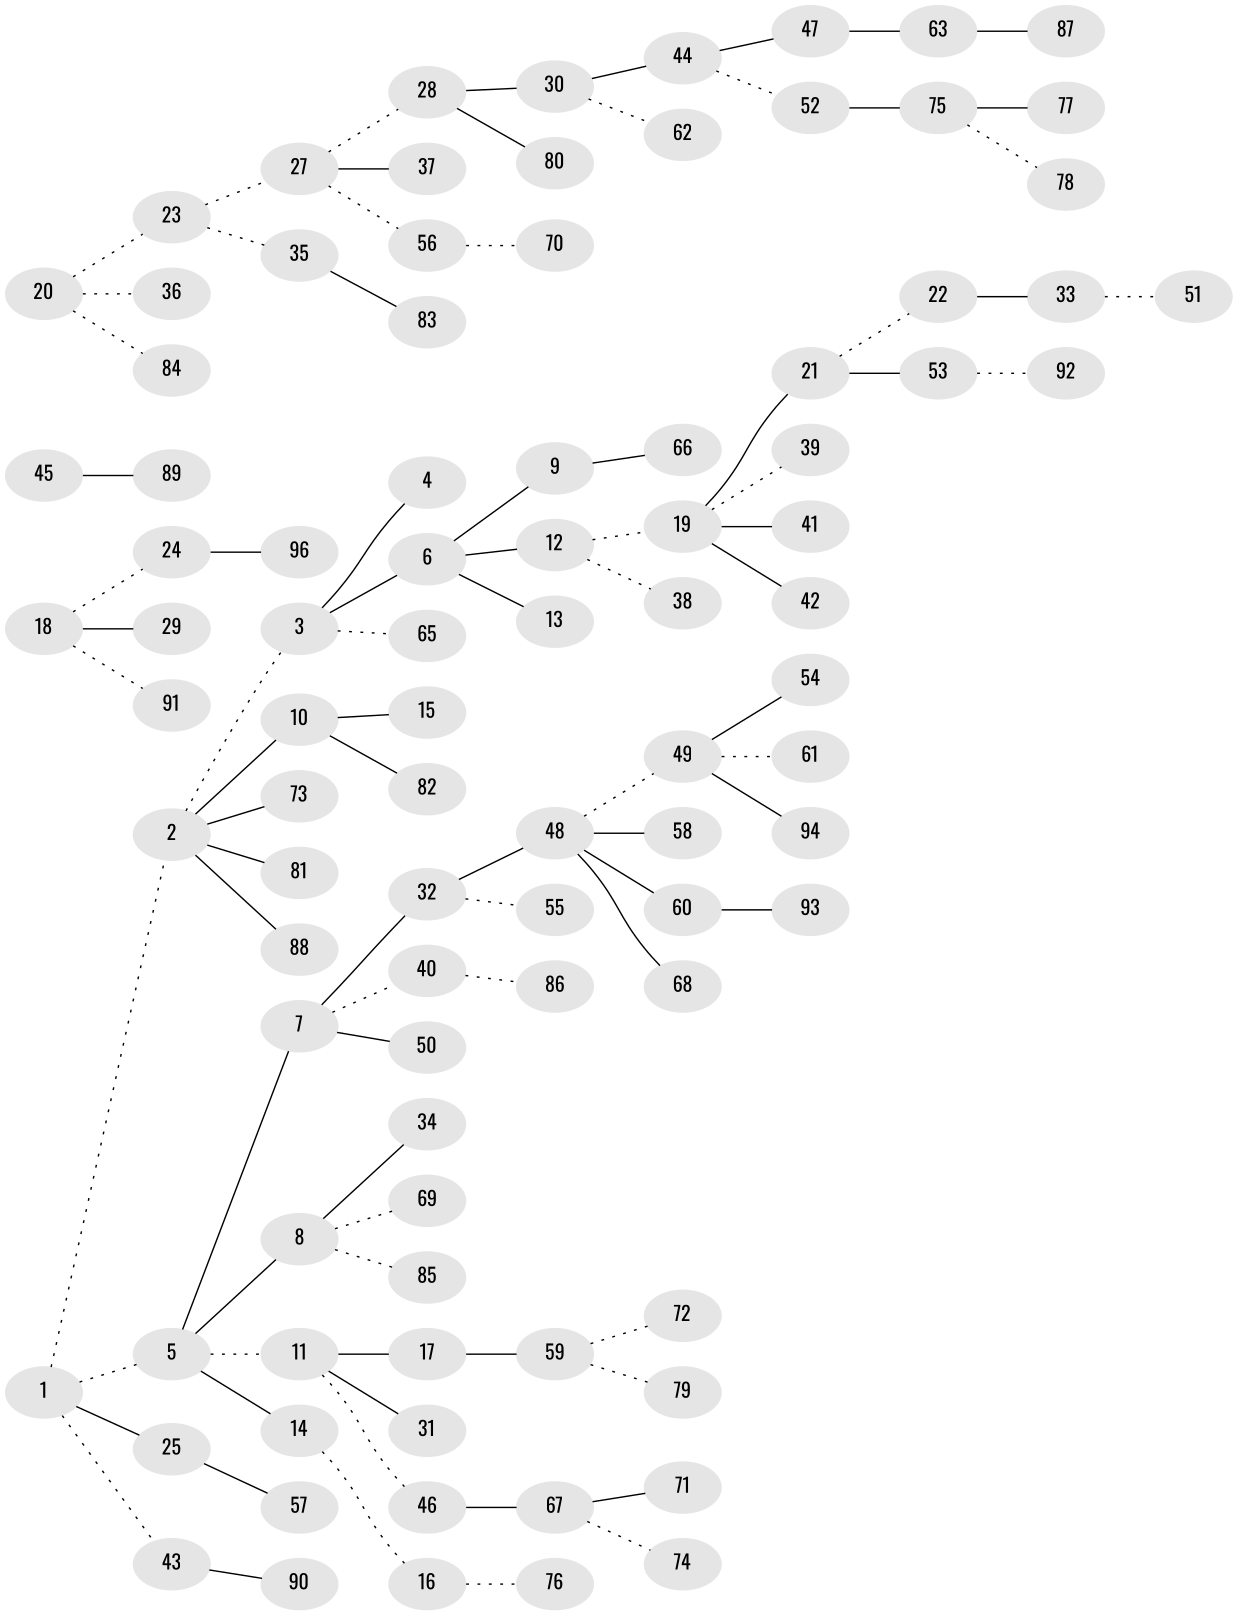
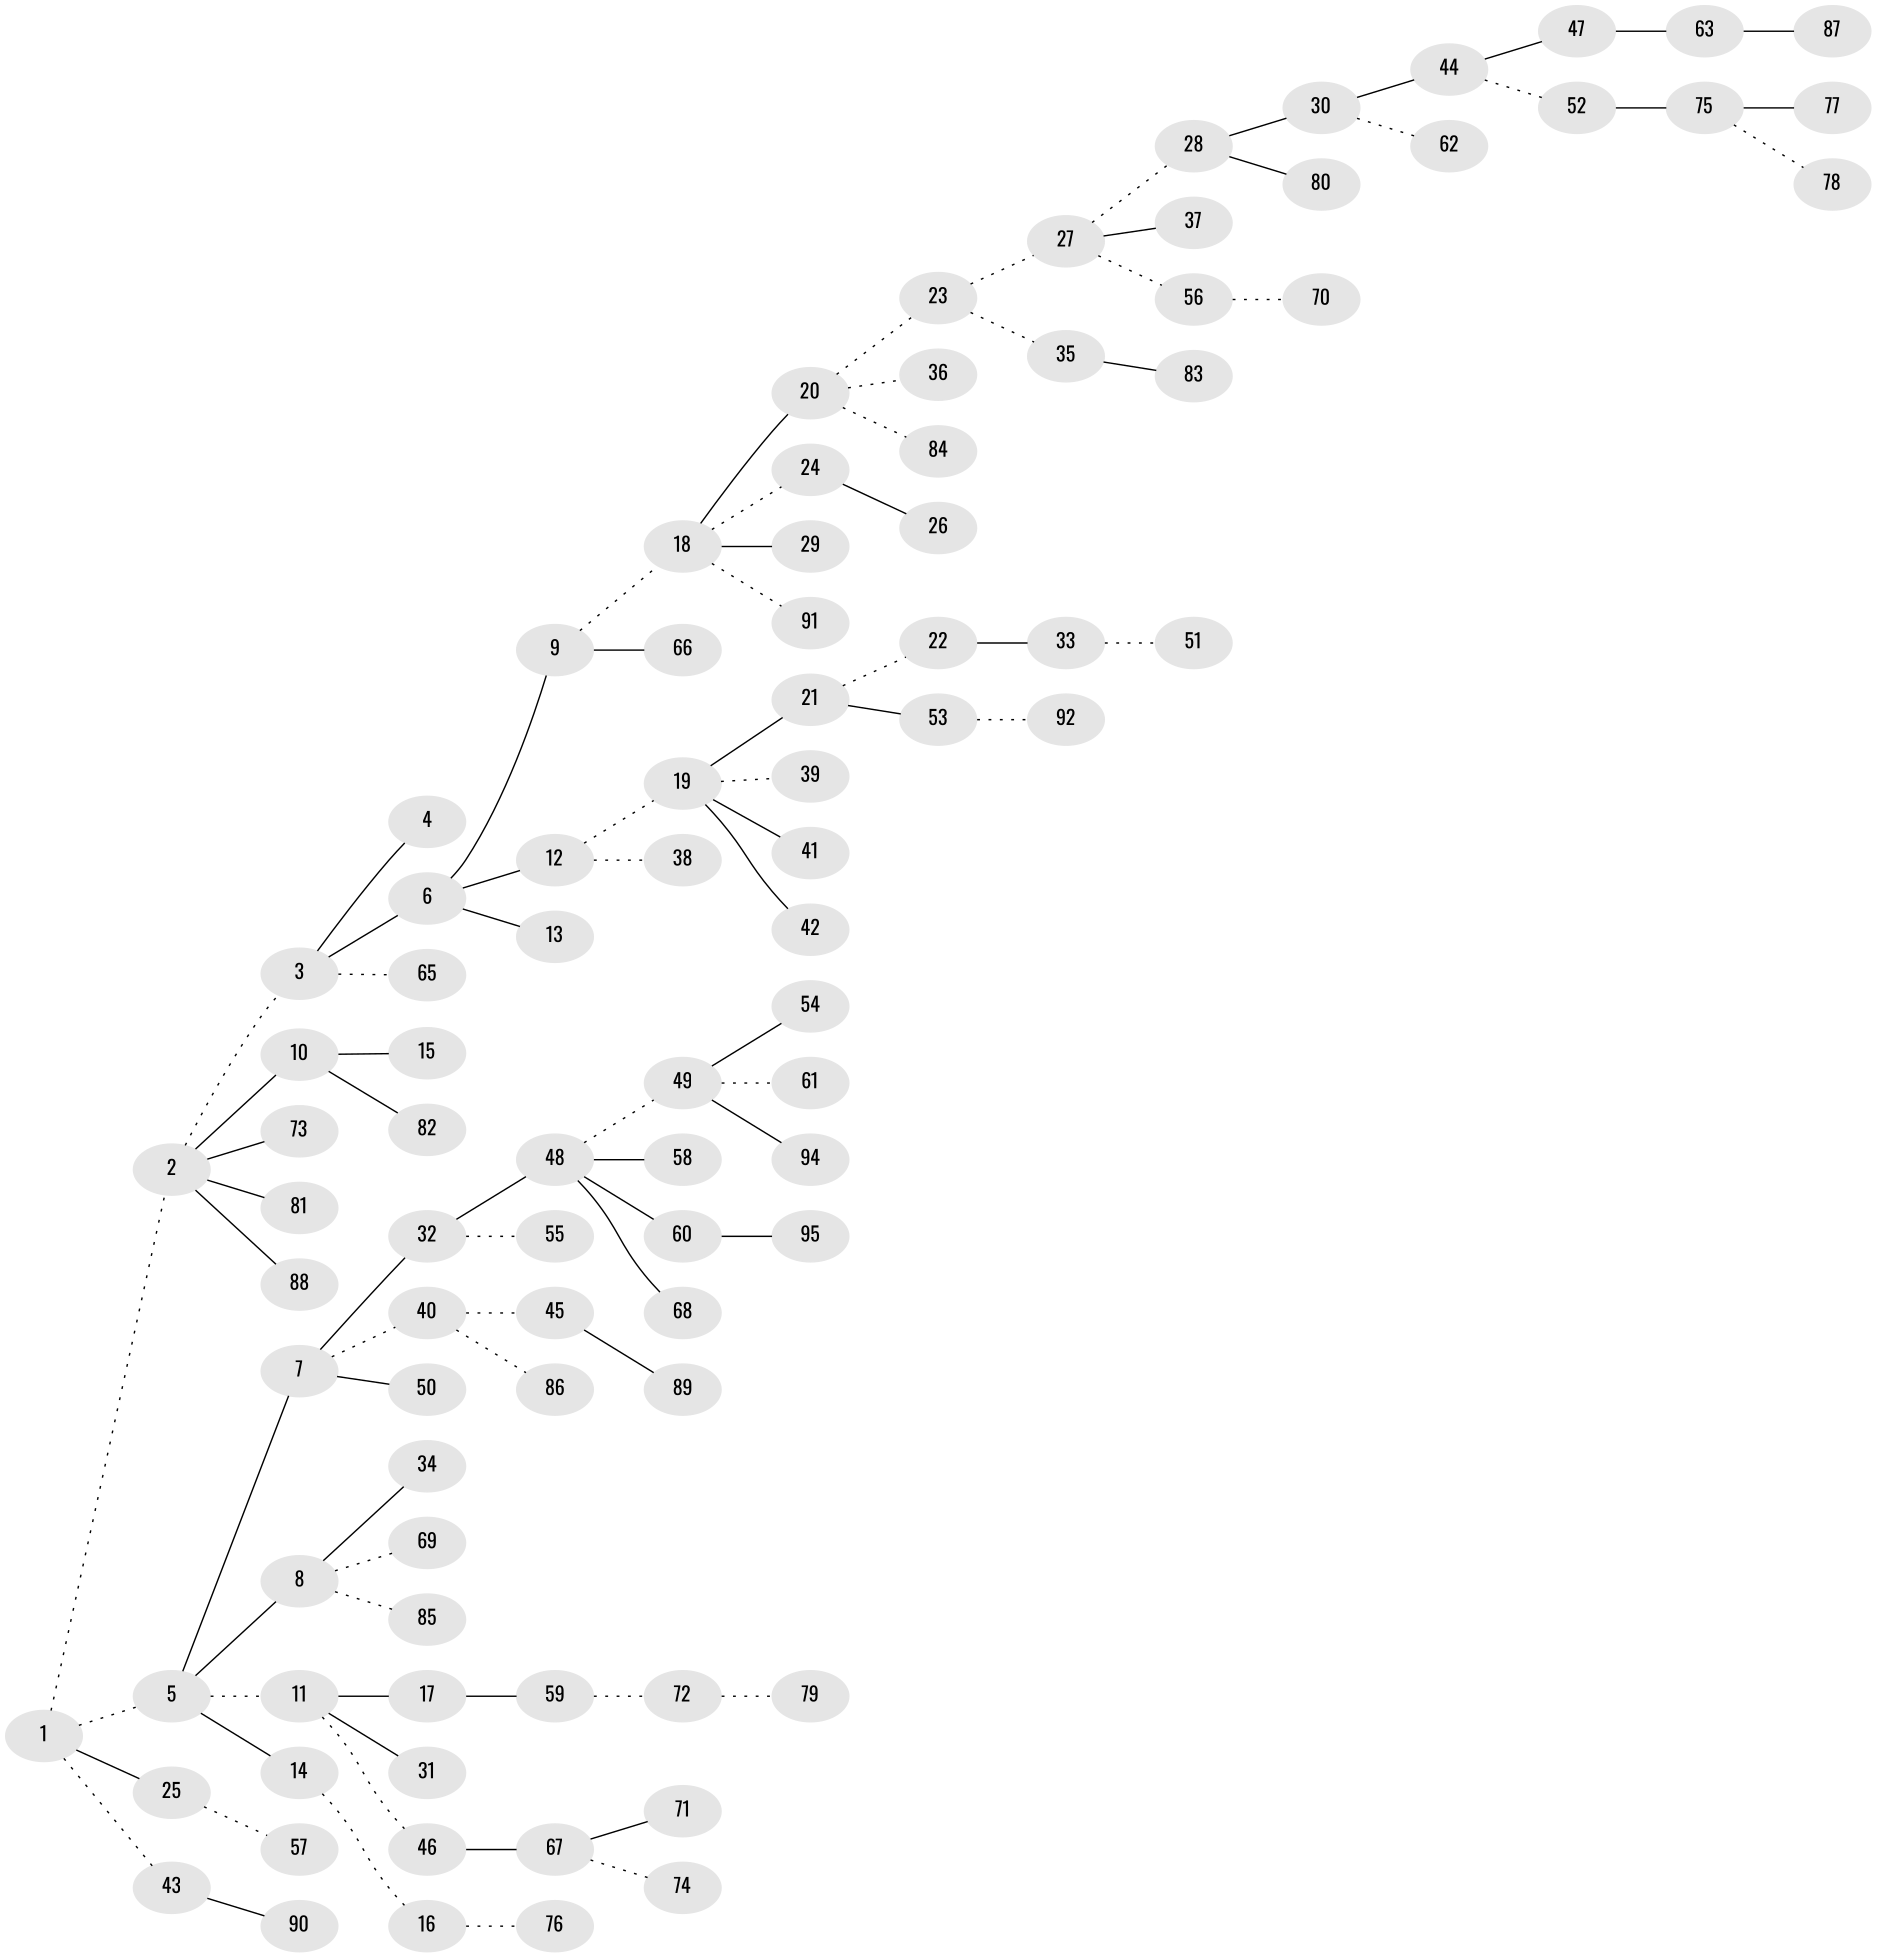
edge "20" -- "18": added
node "96": label "96" -> "26"
edge "18" -- "9": added
node "93": label "93" -> "95"
edge "40" -- "45": added
edge "59" -- "79": now "72" -- "79"
edge "25" -- "57": style solid -> dotted
